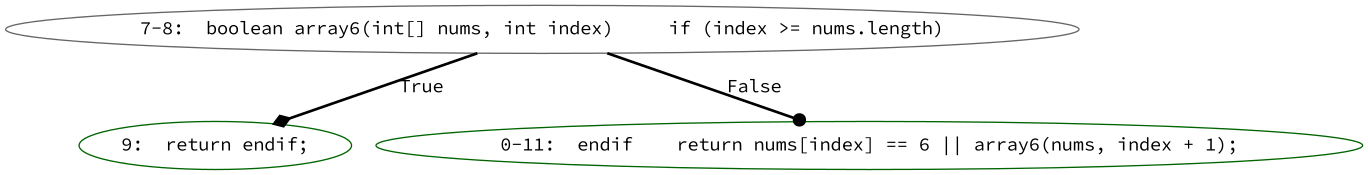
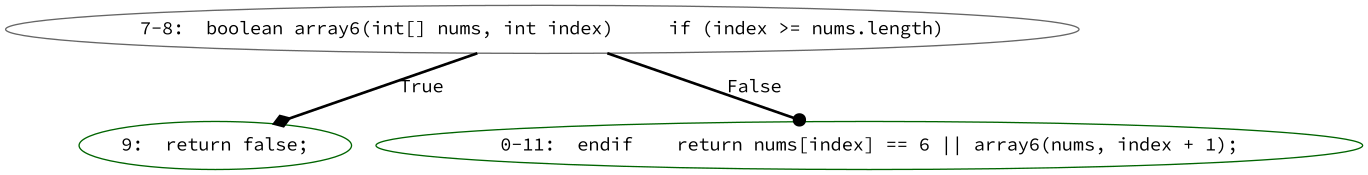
node "9:  return endif;": label "9:  return endif;" -> "9:  return false;"
